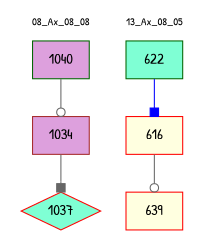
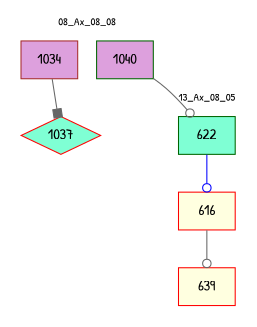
edge "622" -> "616": arrowhead box -> odot
edge "1040" -> "1034": now "1040" -> "622"
